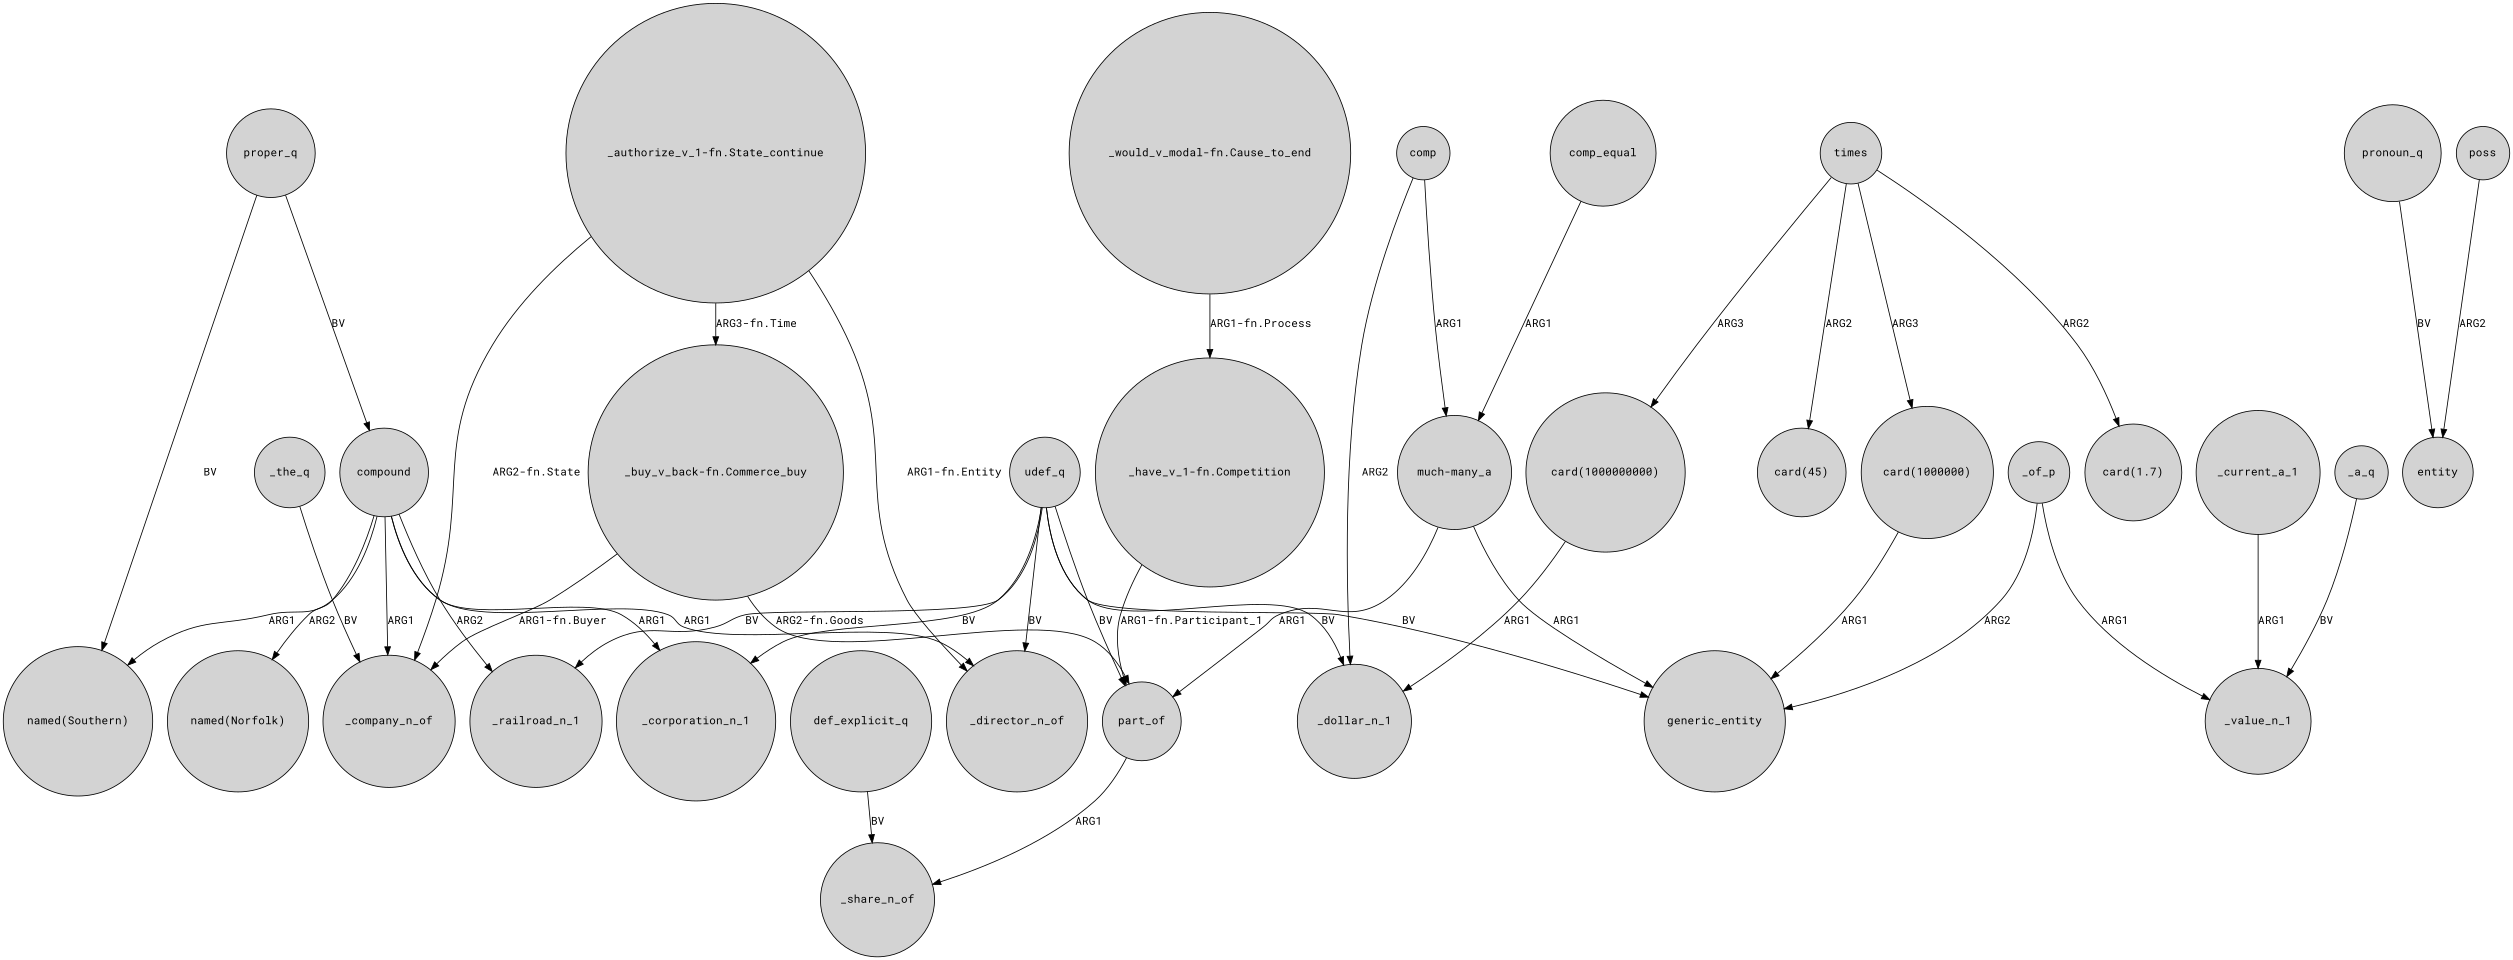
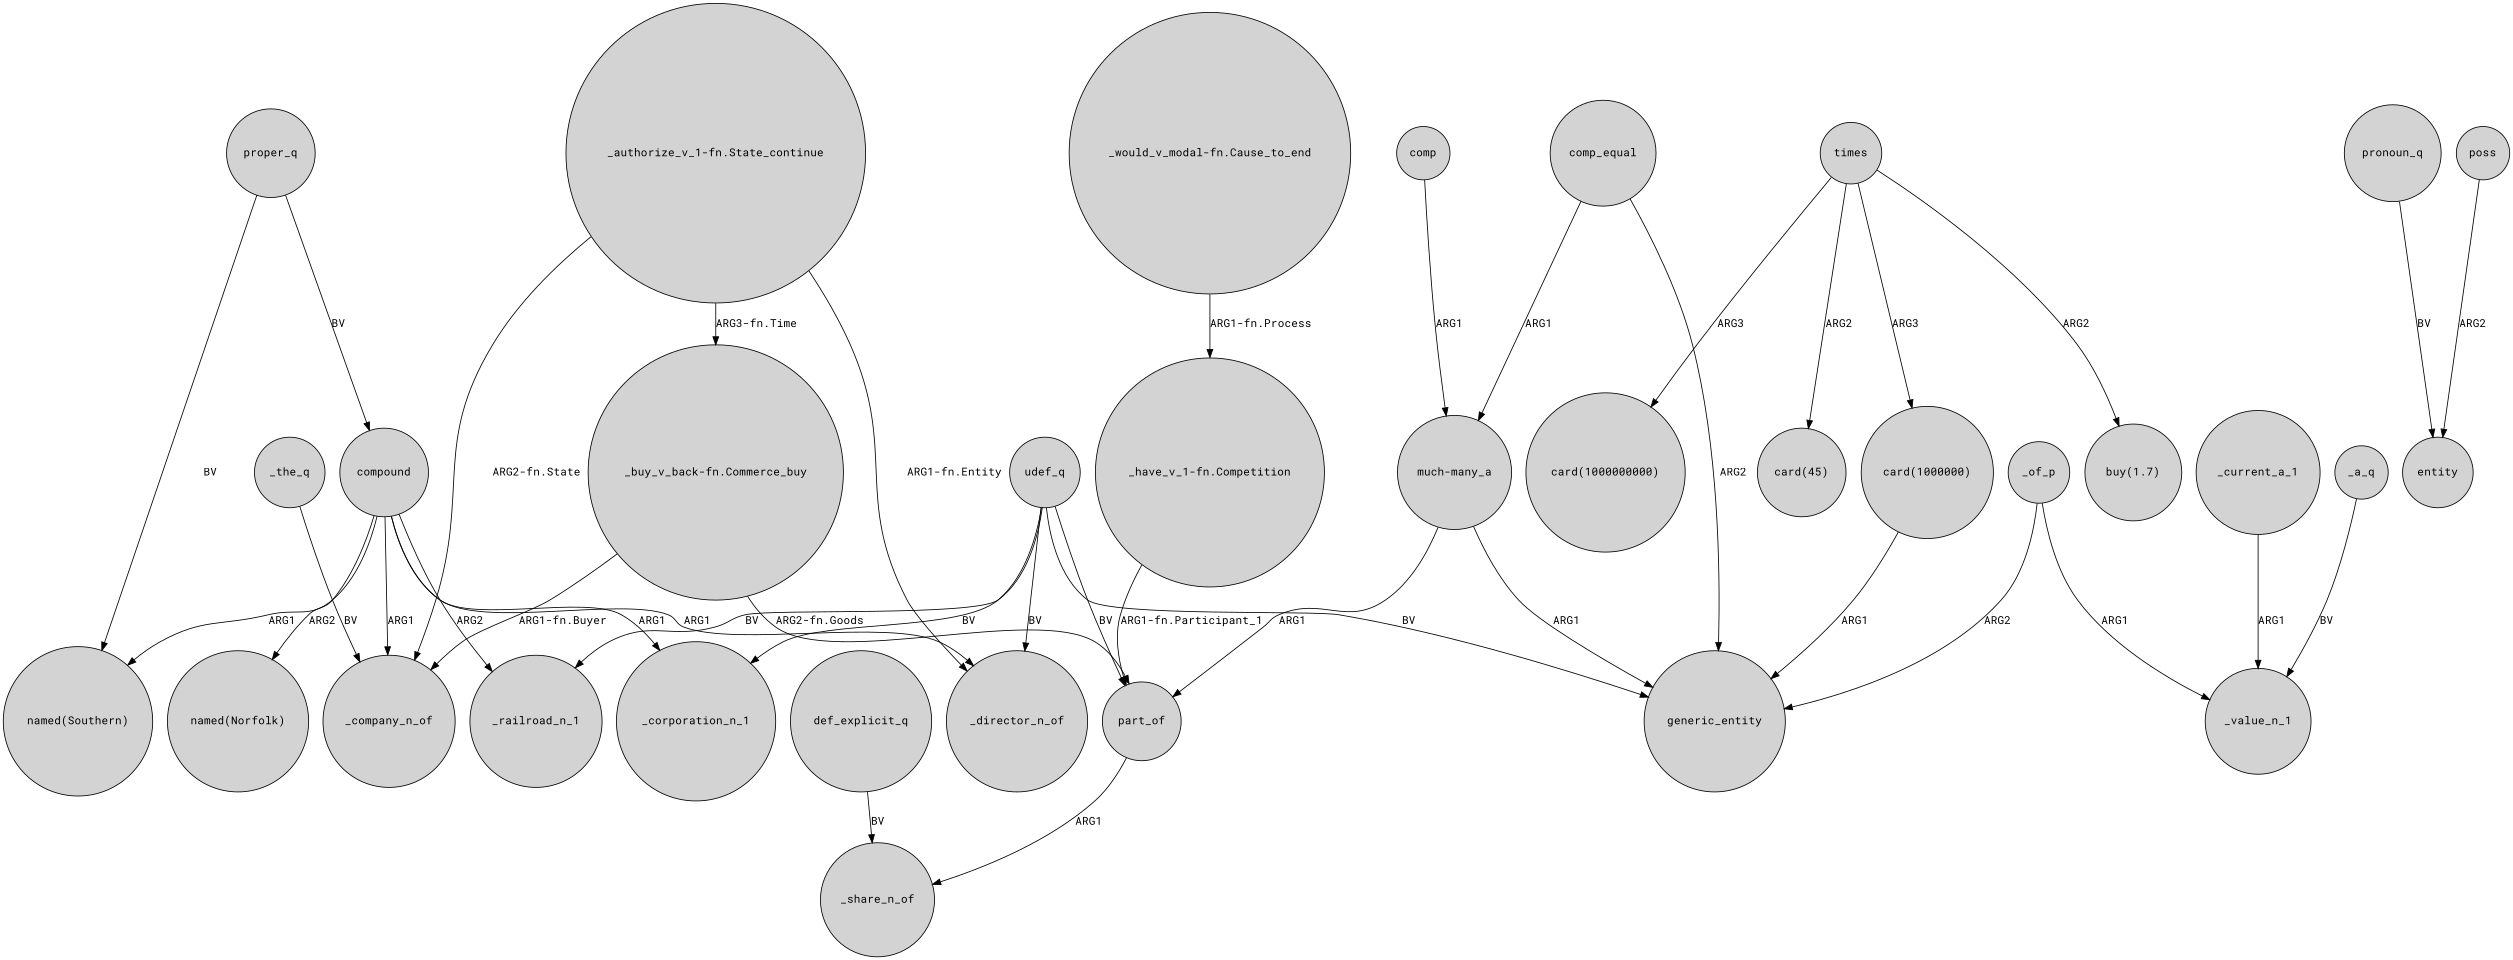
edge "comp_equal" -> "generic_entity": added, label "ARG2"
node "card(1.7)": label "card(1.7)" -> "buy(1.7)"
node "_dollar_n_1": removed
